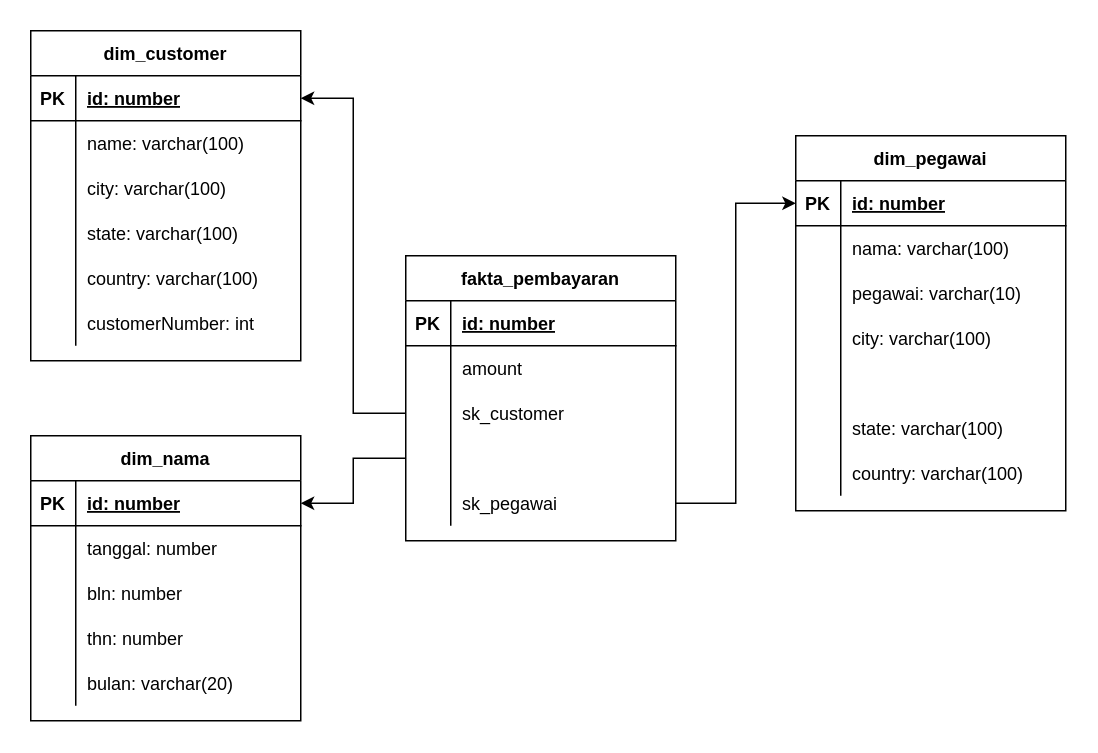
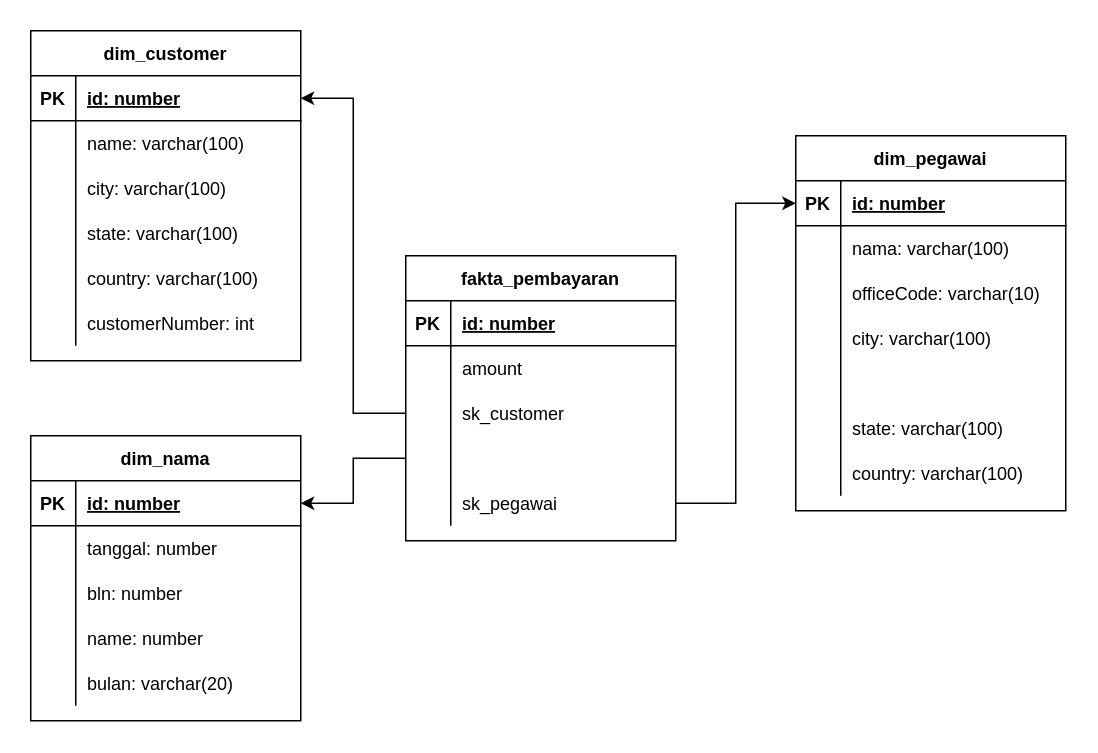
node "pegawai: varchar(10)": label "pegawai: varchar(10)" -> "officeCode: varchar(10)"
node "thn: number": label "thn: number" -> "name: number"
